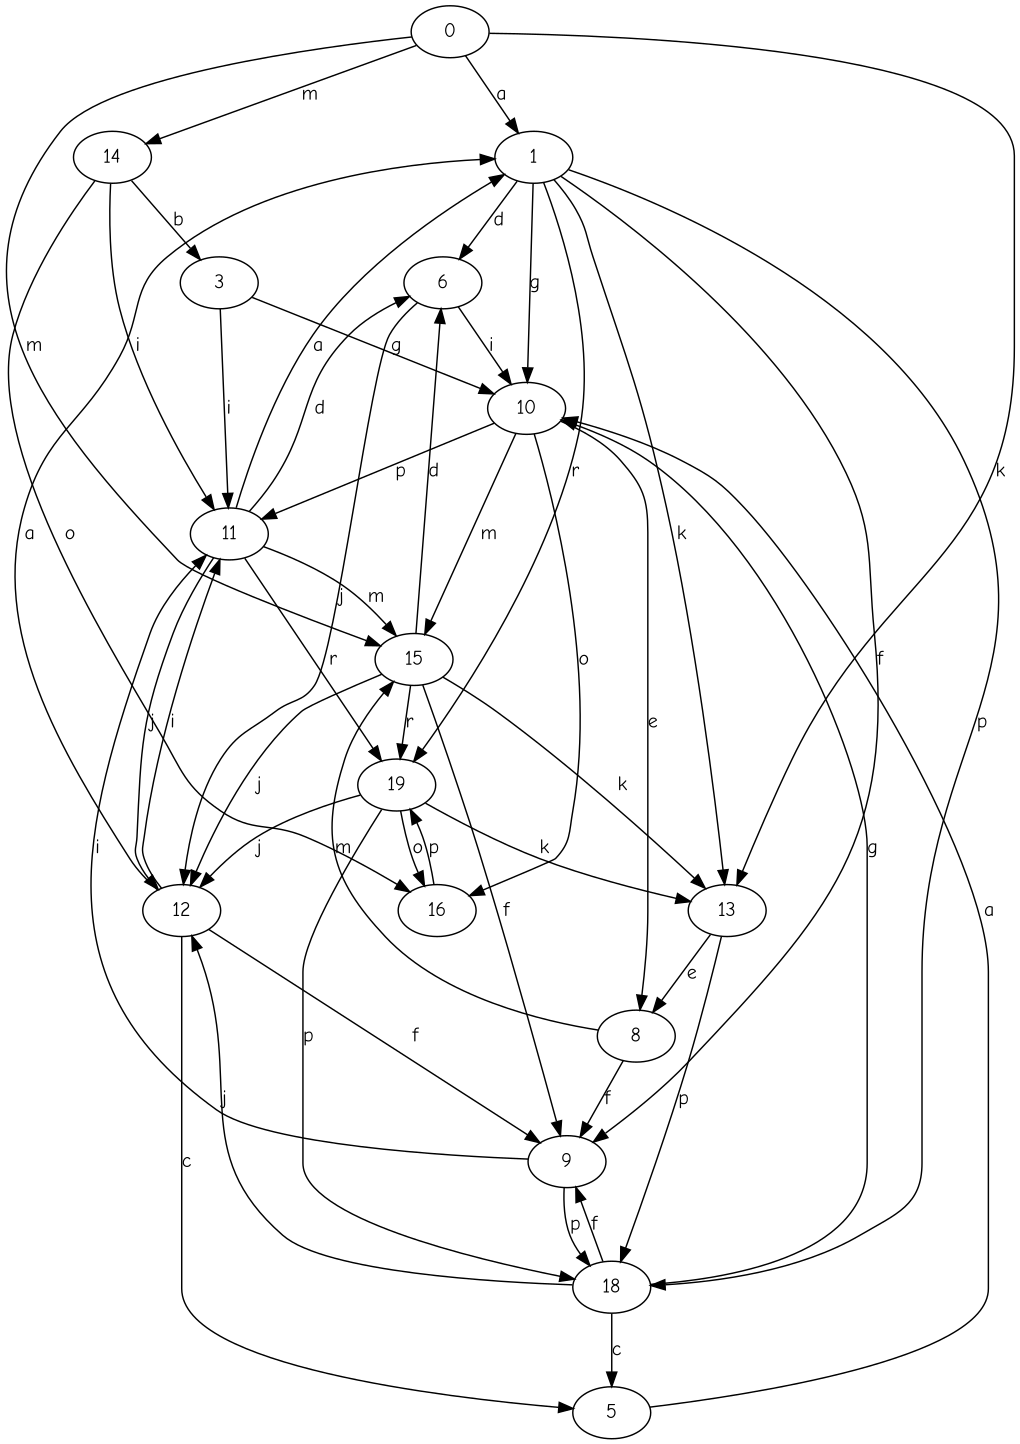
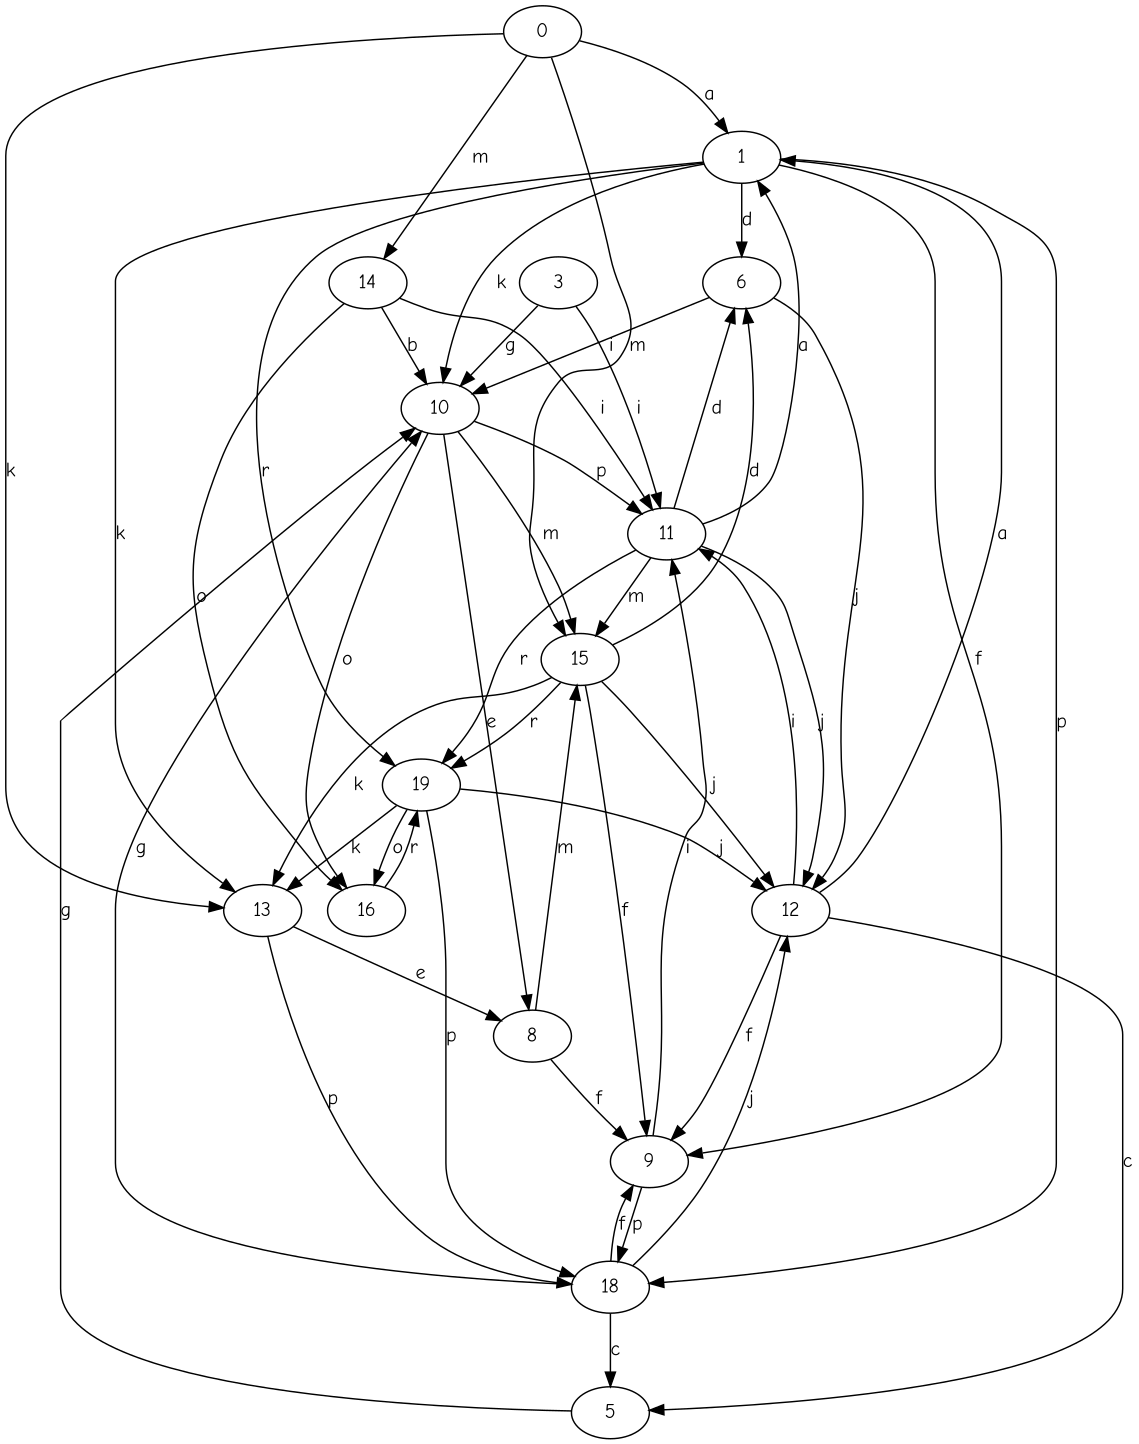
edge "14" -> "3": now "14" -> "10"
edge "1" -> "10": label "g" -> "k"
edge "16" -> "19": label "p" -> "r"
edge "5" -> "10": label "a" -> "g"
